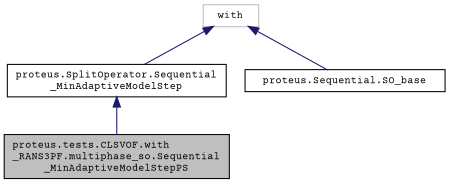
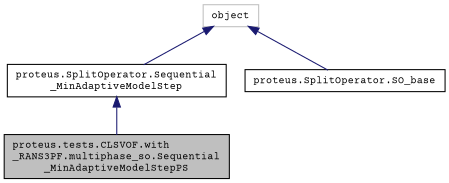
node "with": label "with" -> "object"
node "proteus.Sequential.SO_base": label "proteus.Sequential.SO_base" -> "proteus.SplitOperator.SO_base"
